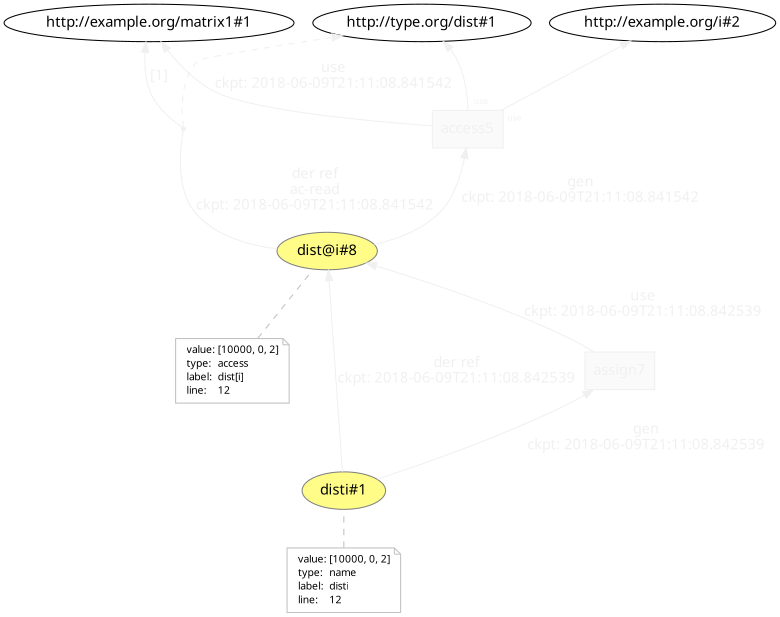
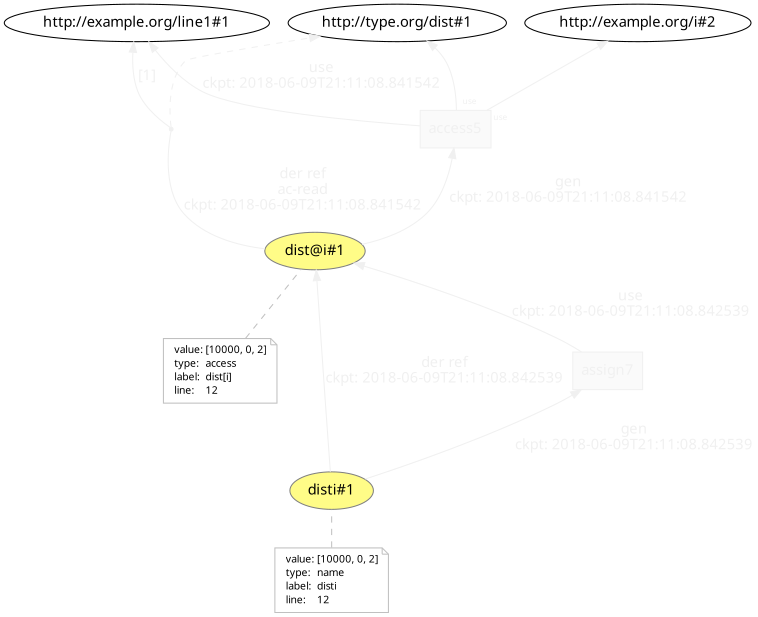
node "http://example.org/matrix1#1": label "http://example.org/matrix1#1" -> "http://example.org/line1#1"
node "dist@i#8": label "dist@i#8" -> "dist@i#1"
